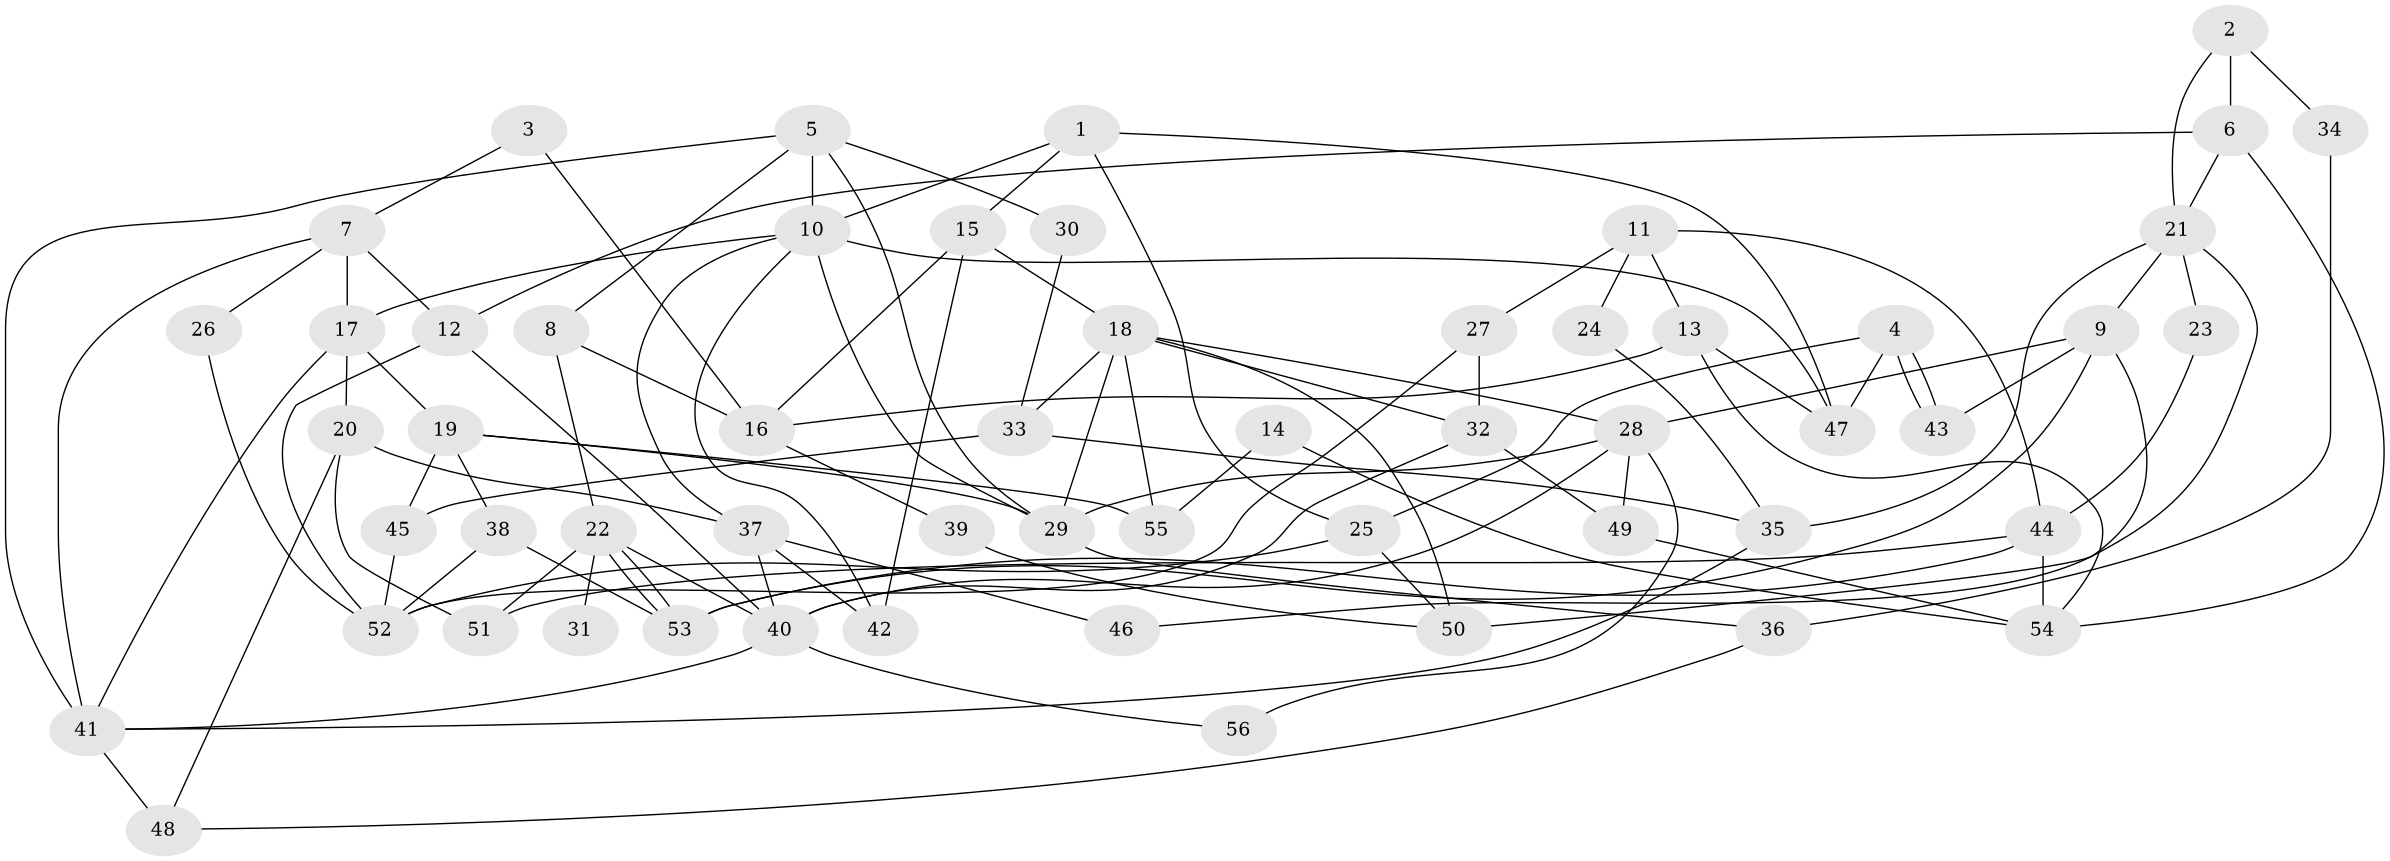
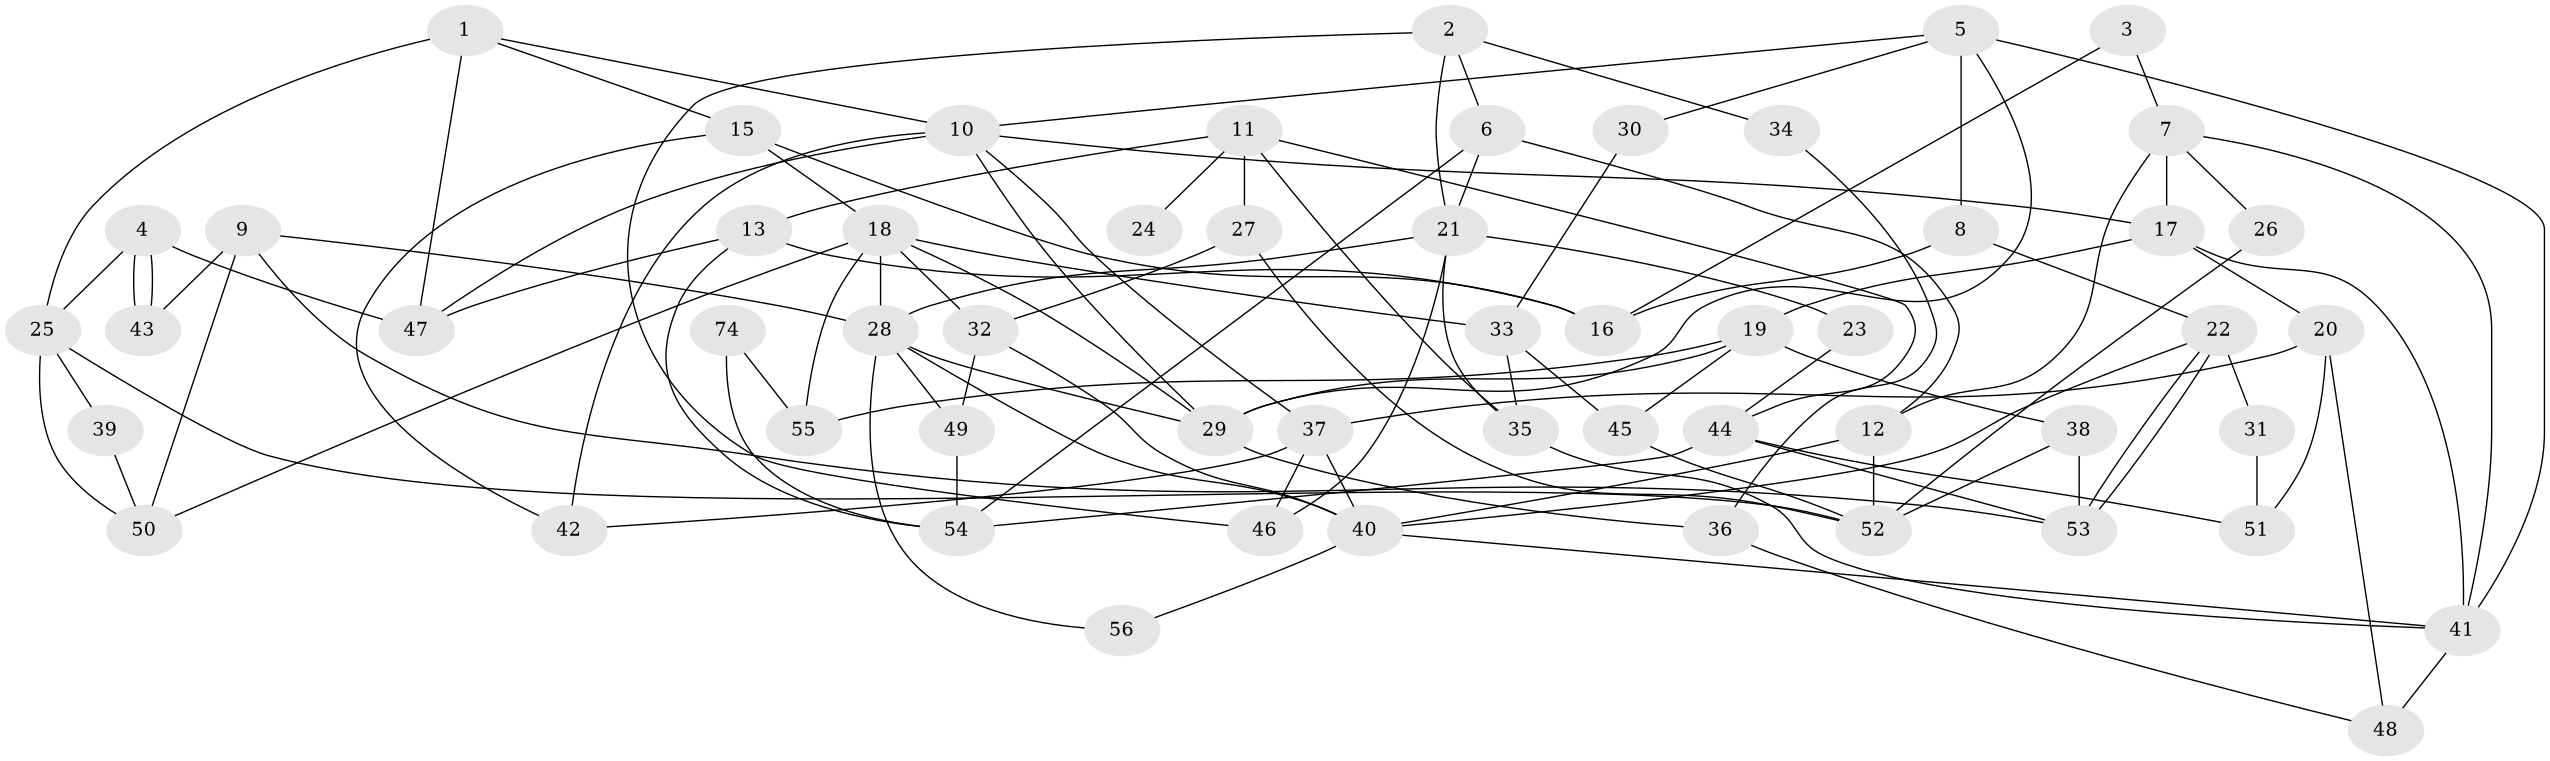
edge "2" -- "46": added
edge "21" -- "9": now "21" -- "28"
edge "24" -- "35": now "11" -- "35"
node "14": label "14" -> "74"
edge "16" -- "39": now "25" -- "39"
edge "22" -- "51": now "31" -- "51"
